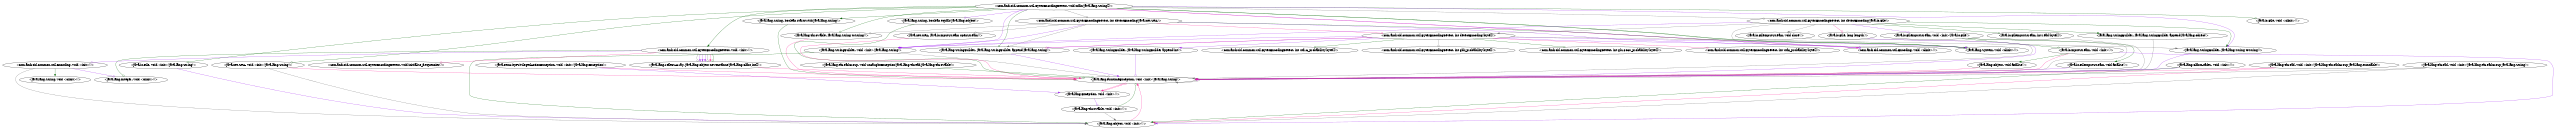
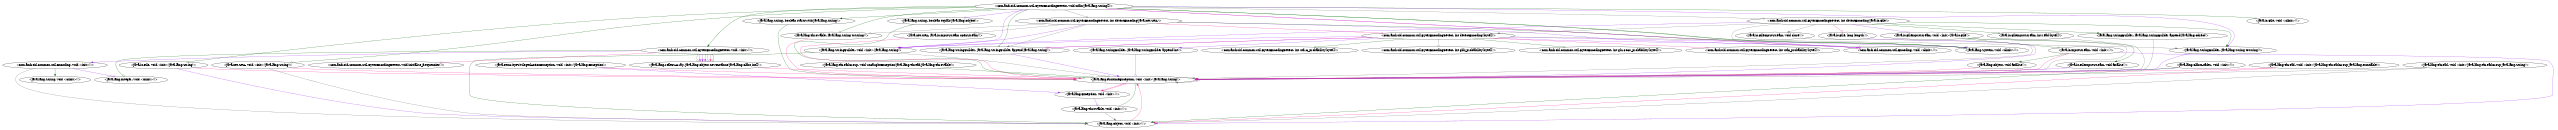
edge "<com.android.common.util.BytesEncodingDetect: void <init>()>" -> "<com.android.common.util.Encoding: void <init>()>": arrowhead odot -> normal
edge "<java.io.File: void <init>(java.lang.String)>" -> "<java.lang.RuntimeException: void <init>(java.lang.String)>": added
